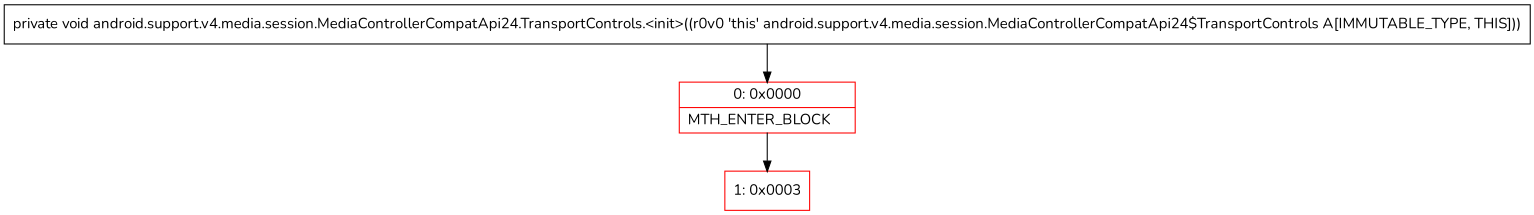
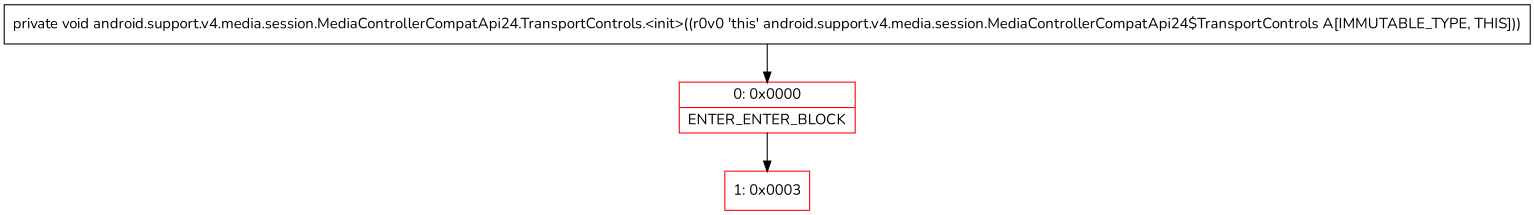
node "0: 0x0000": text "MTH_ENTER_BLOCK" -> "ENTER_ENTER_BLOCK"
